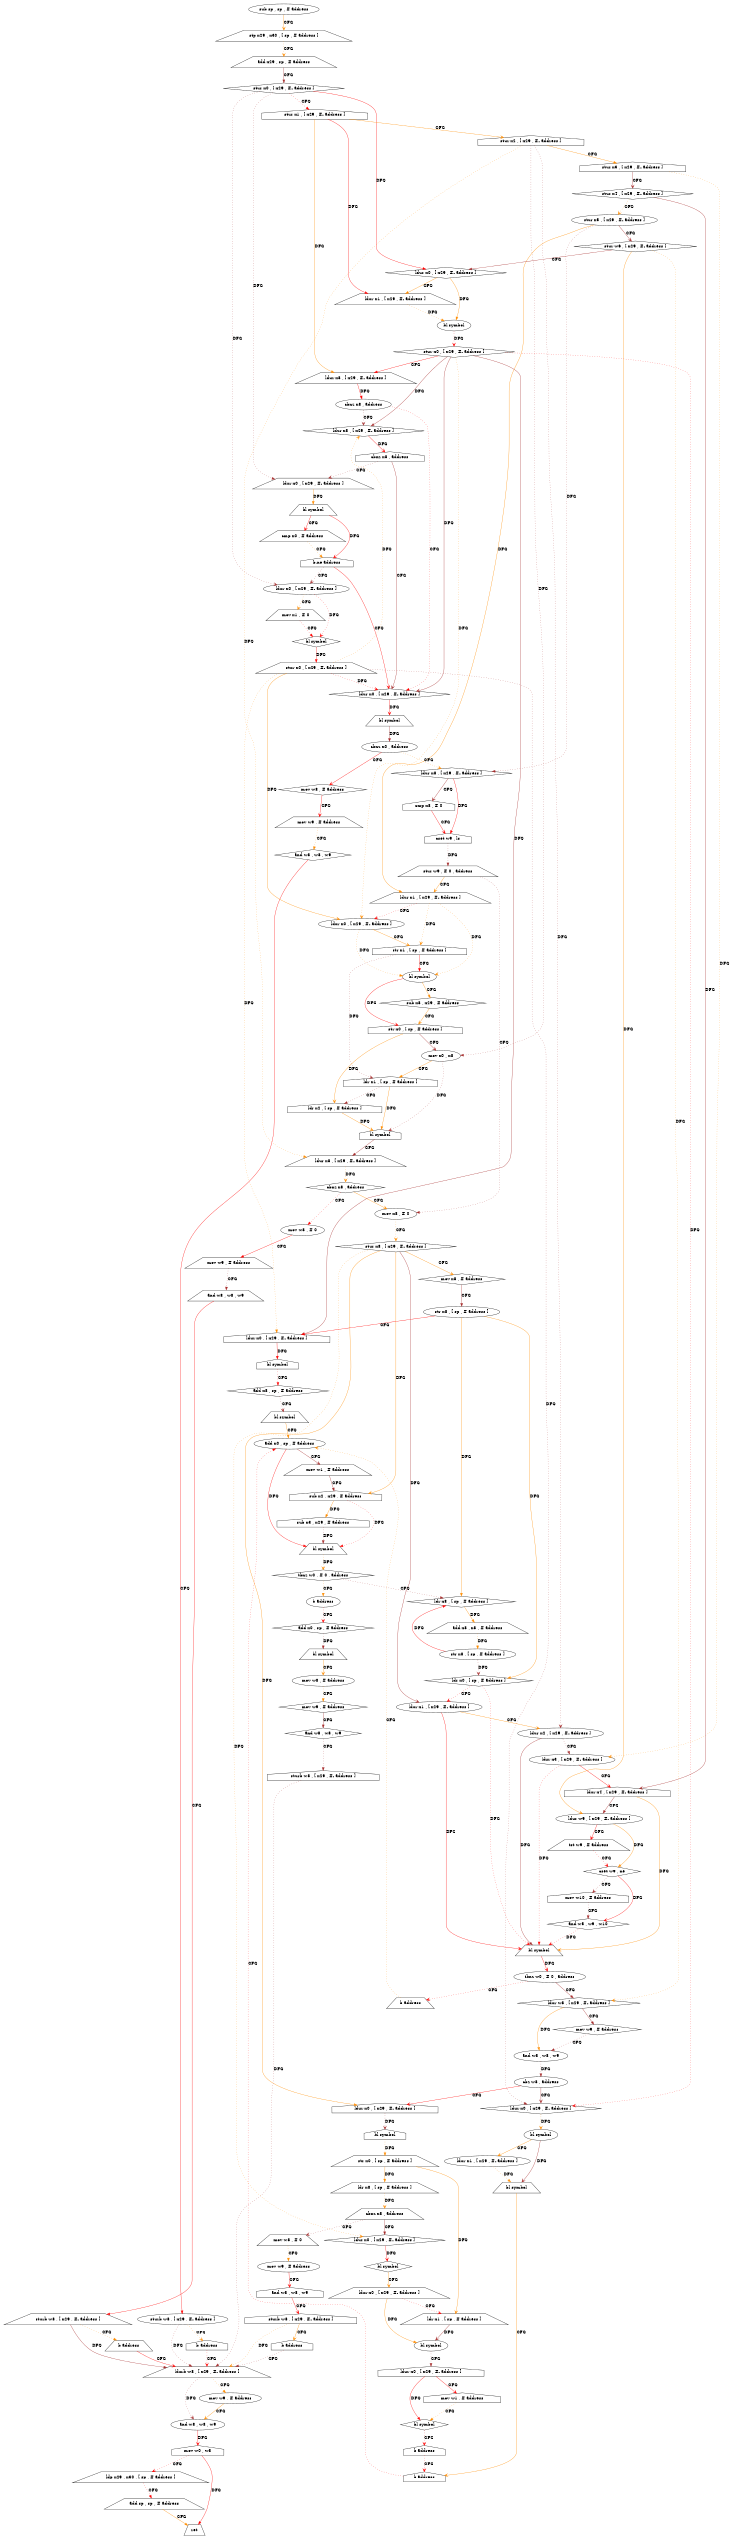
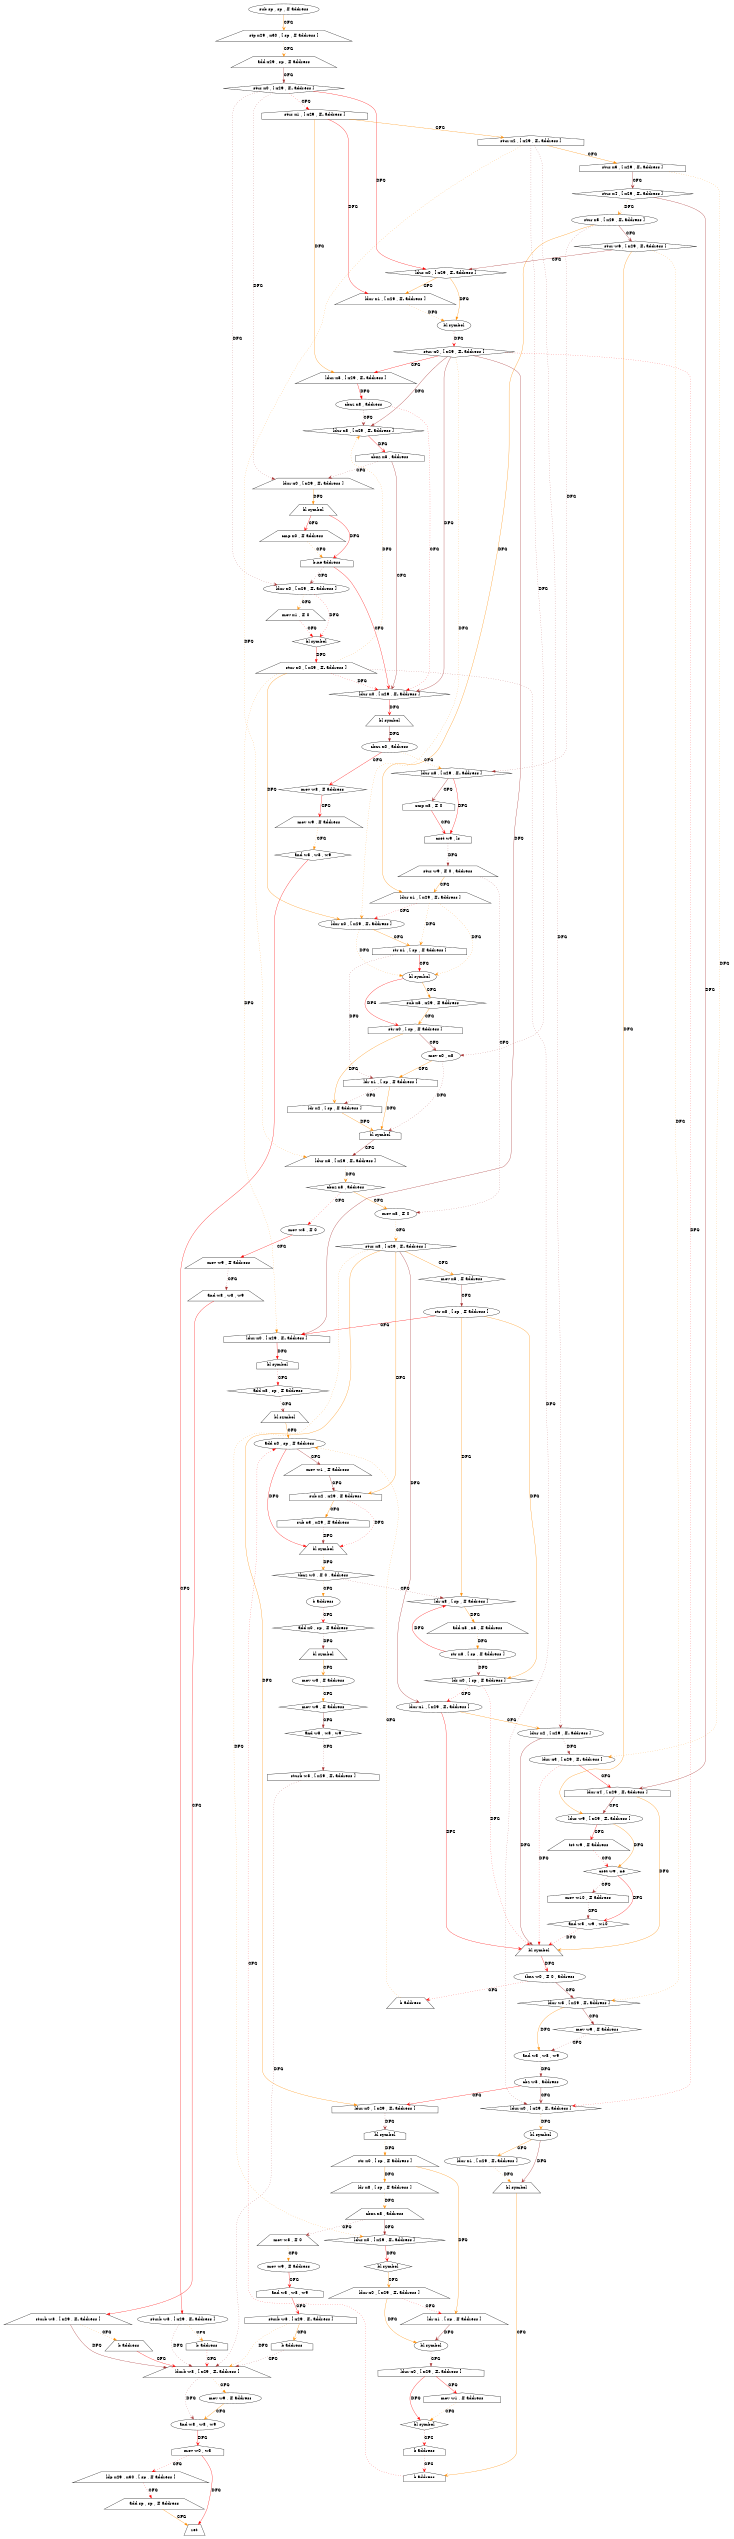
edge "stur x4 , [ x29 , #- address ]" -> "stur x5 , [ x29 , #- address ]": label "CFG" -> "DFG"
edge "sub x2 , x29 , # address" -> "sub x3 , x29 , # address": label "DFG" -> "CFG"
edge "ldur x2 , [ x29 , #- address ]" -> "ldur x3 , [ x29 , #- address ]": label "CFG" -> "DFG"
